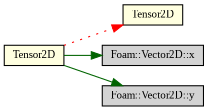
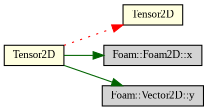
node "Foam::Vector2D::x": label "Foam::Vector2D::x" -> "Foam::Foam2D::x"
